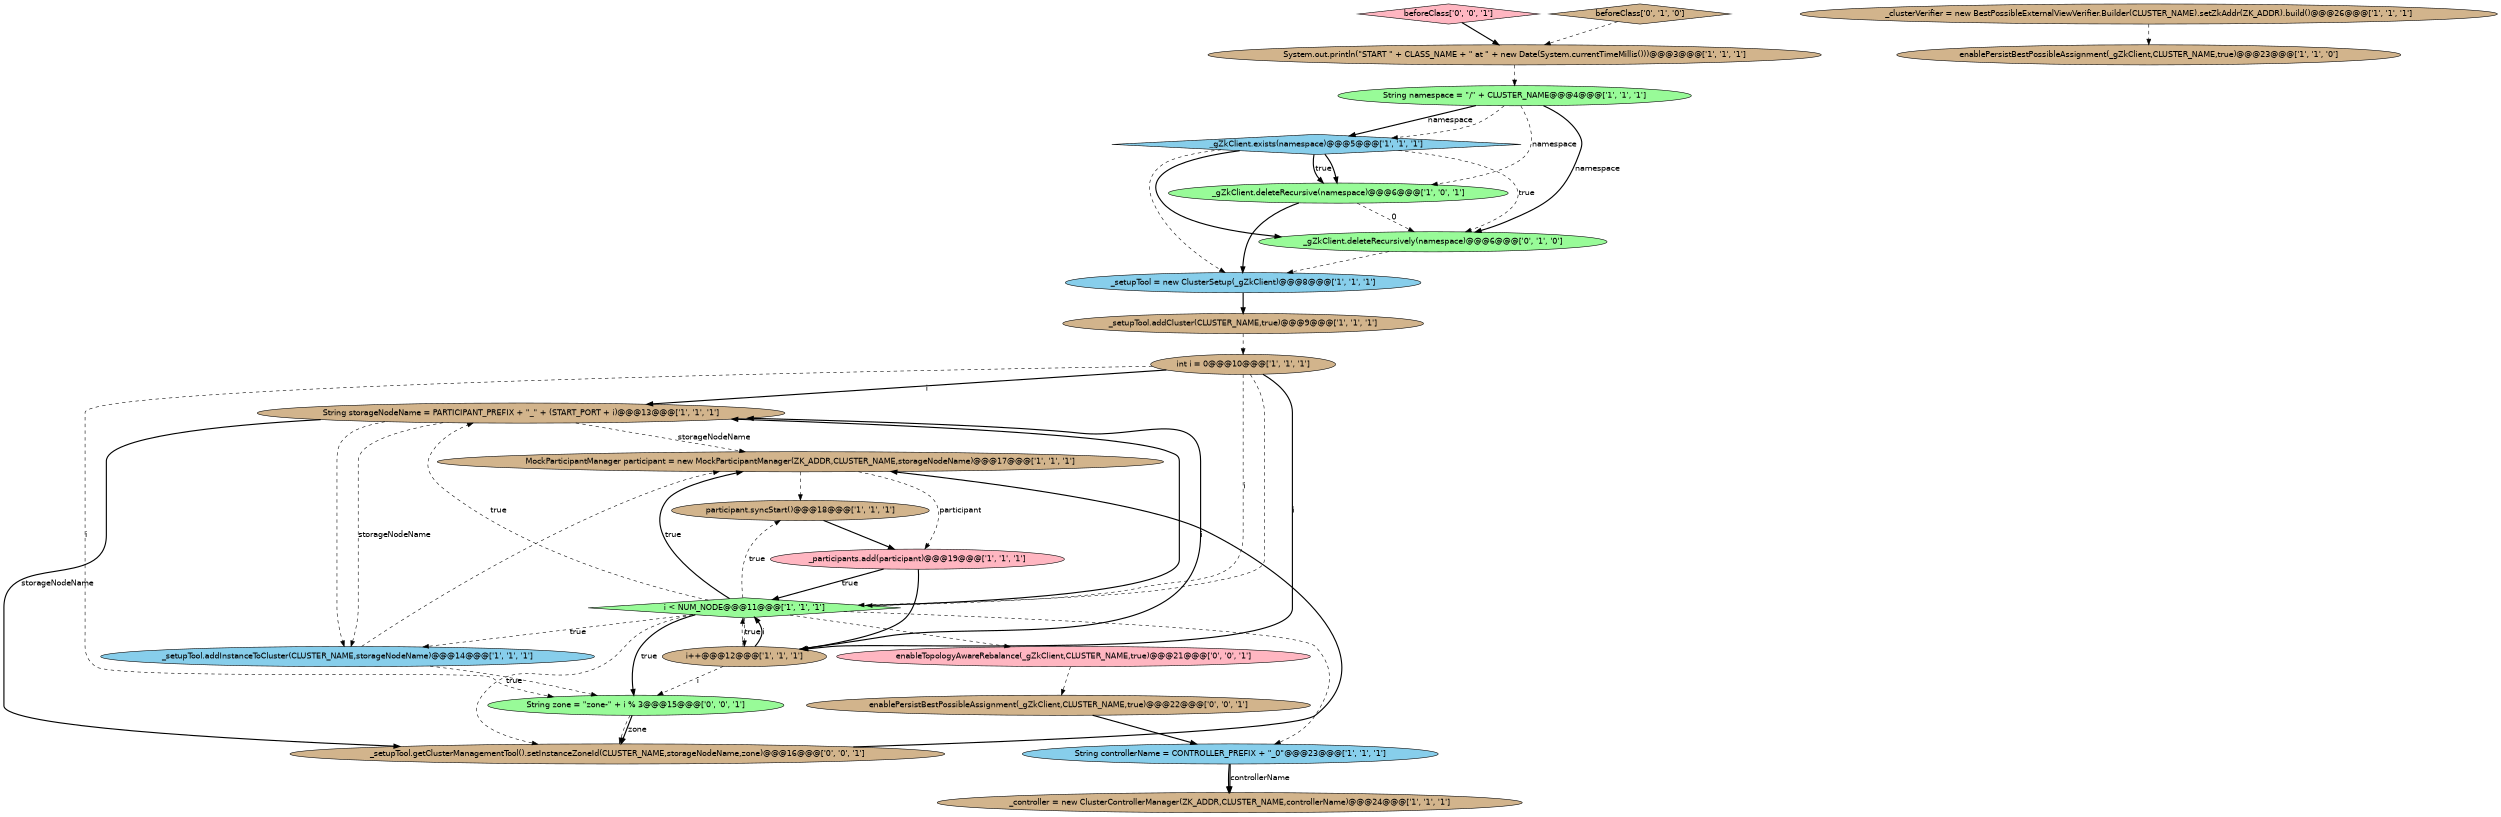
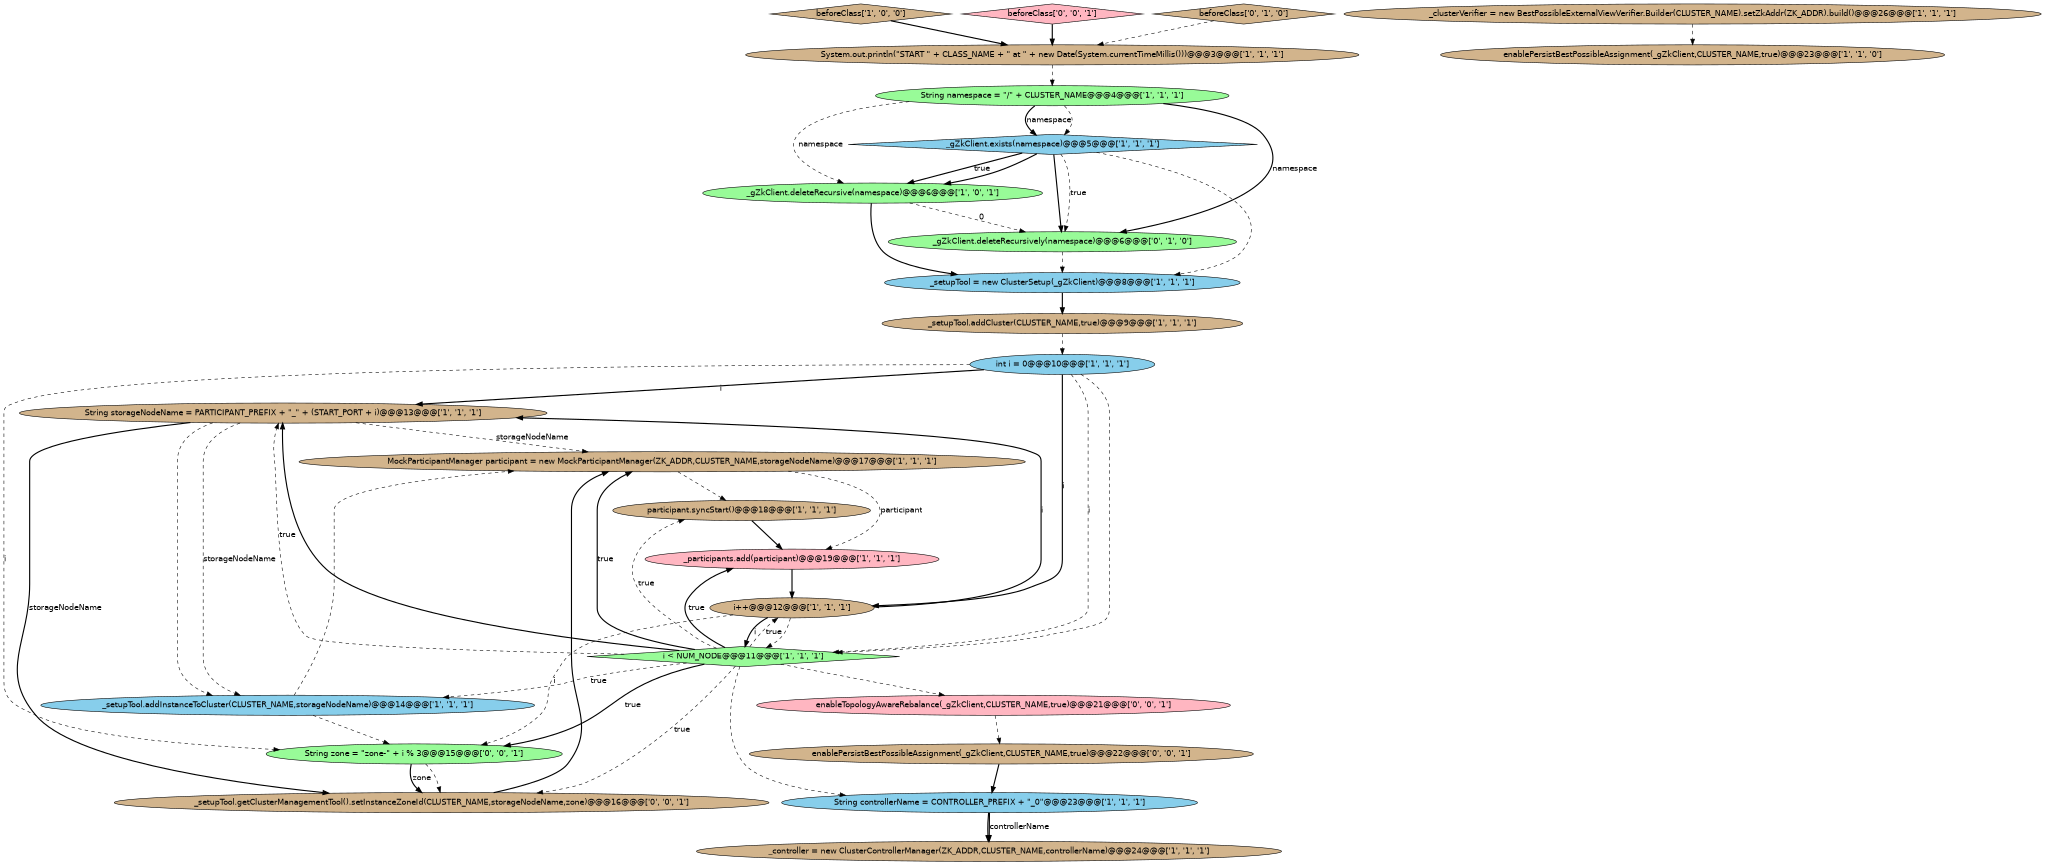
node "beforeClass['1', '0', '0']": added
node "int i = 0@@@10@@@['1', '1', '1']": fillcolor tan -> skyblue
edge "_participants.add(participant)@@@19@@@['1', '1', '1']" -> "i < NUM_NODE@@@11@@@['1', '1', '1']": reversed
